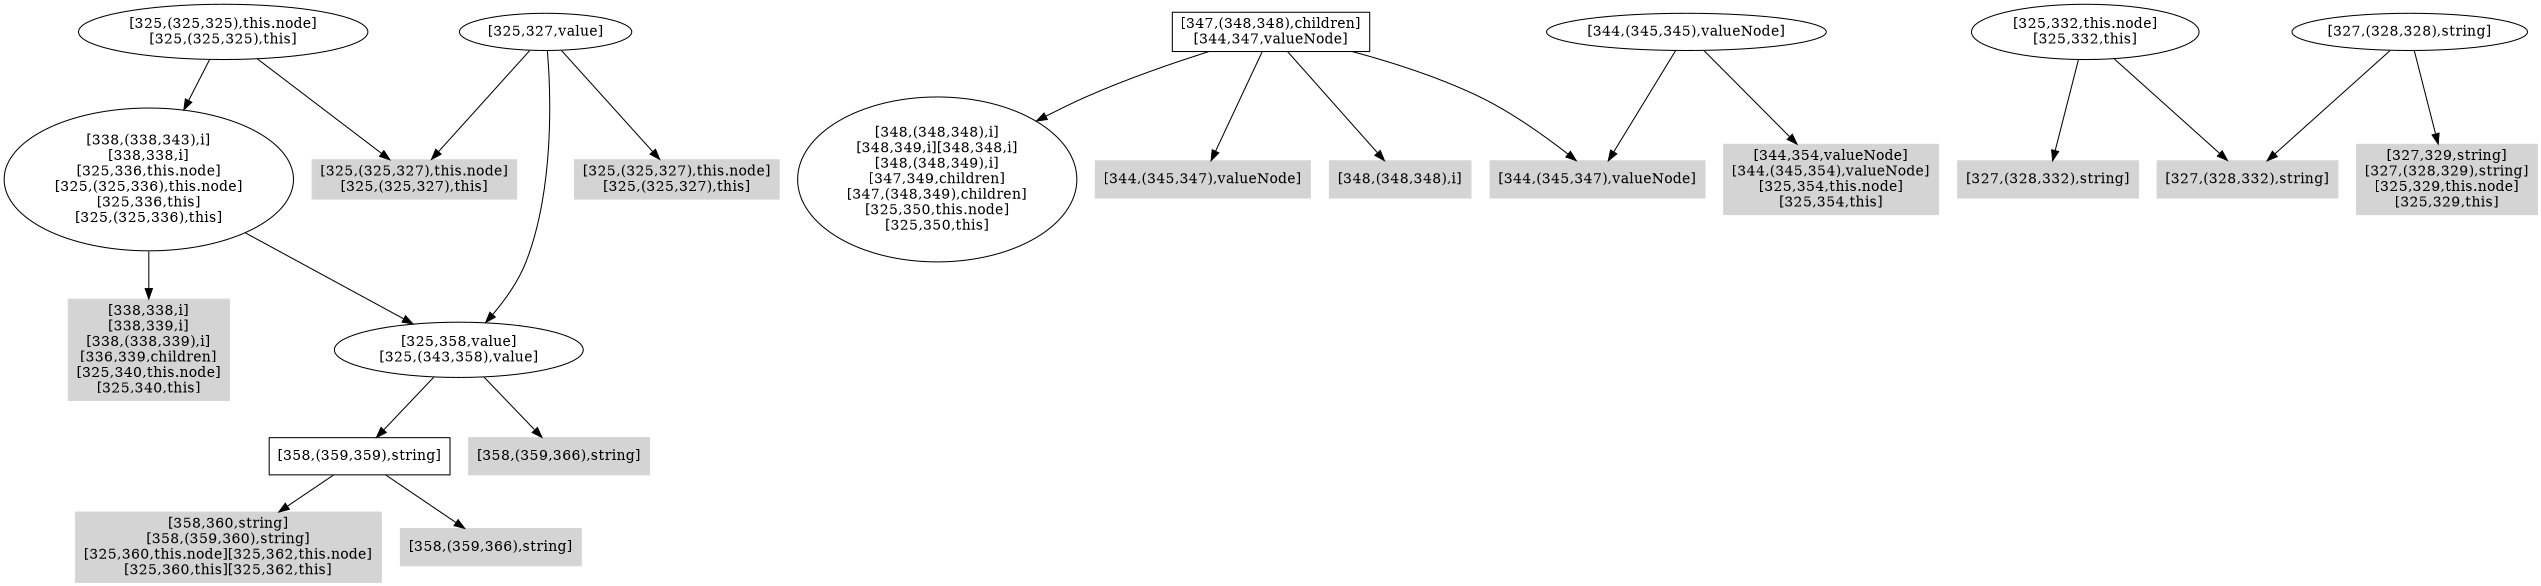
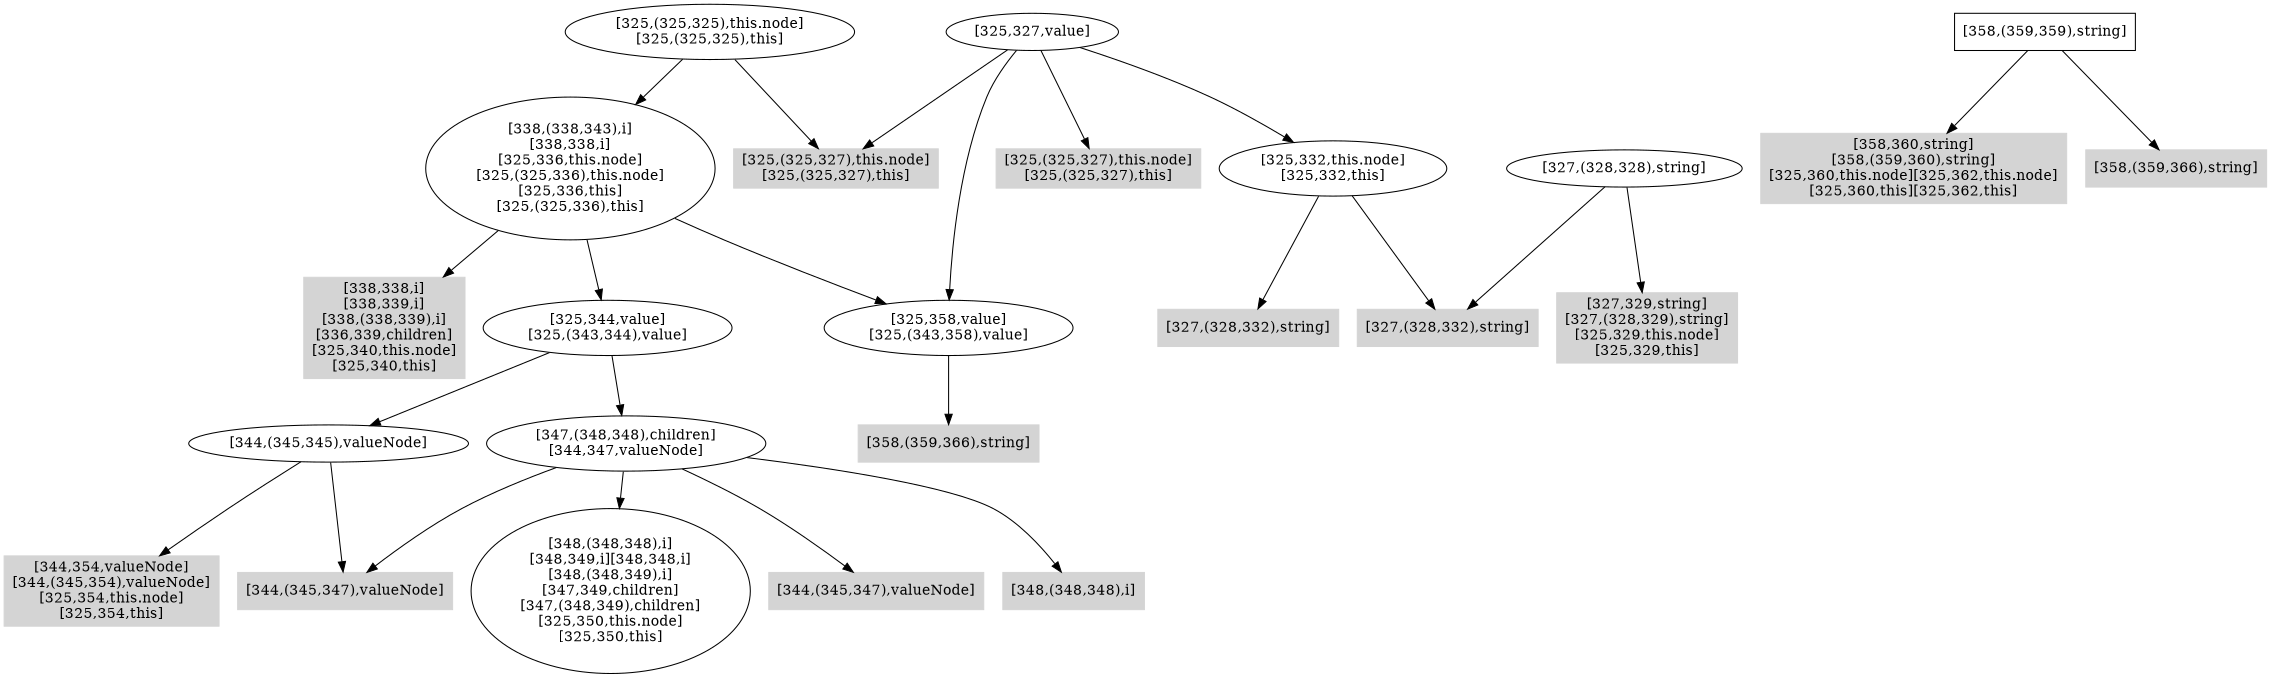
node "[347,(348,348),children] [344,347,valueNode]": shape box -> ellipse
edge "[325,327,value]" -> "[325,332,this.node] [325,332,this]": added
node "[325,344,value] [325,(343,344),value]": added
edge "[325,358,value] [325,(343,358),value]" -> "[358,(359,359),string]": removed
